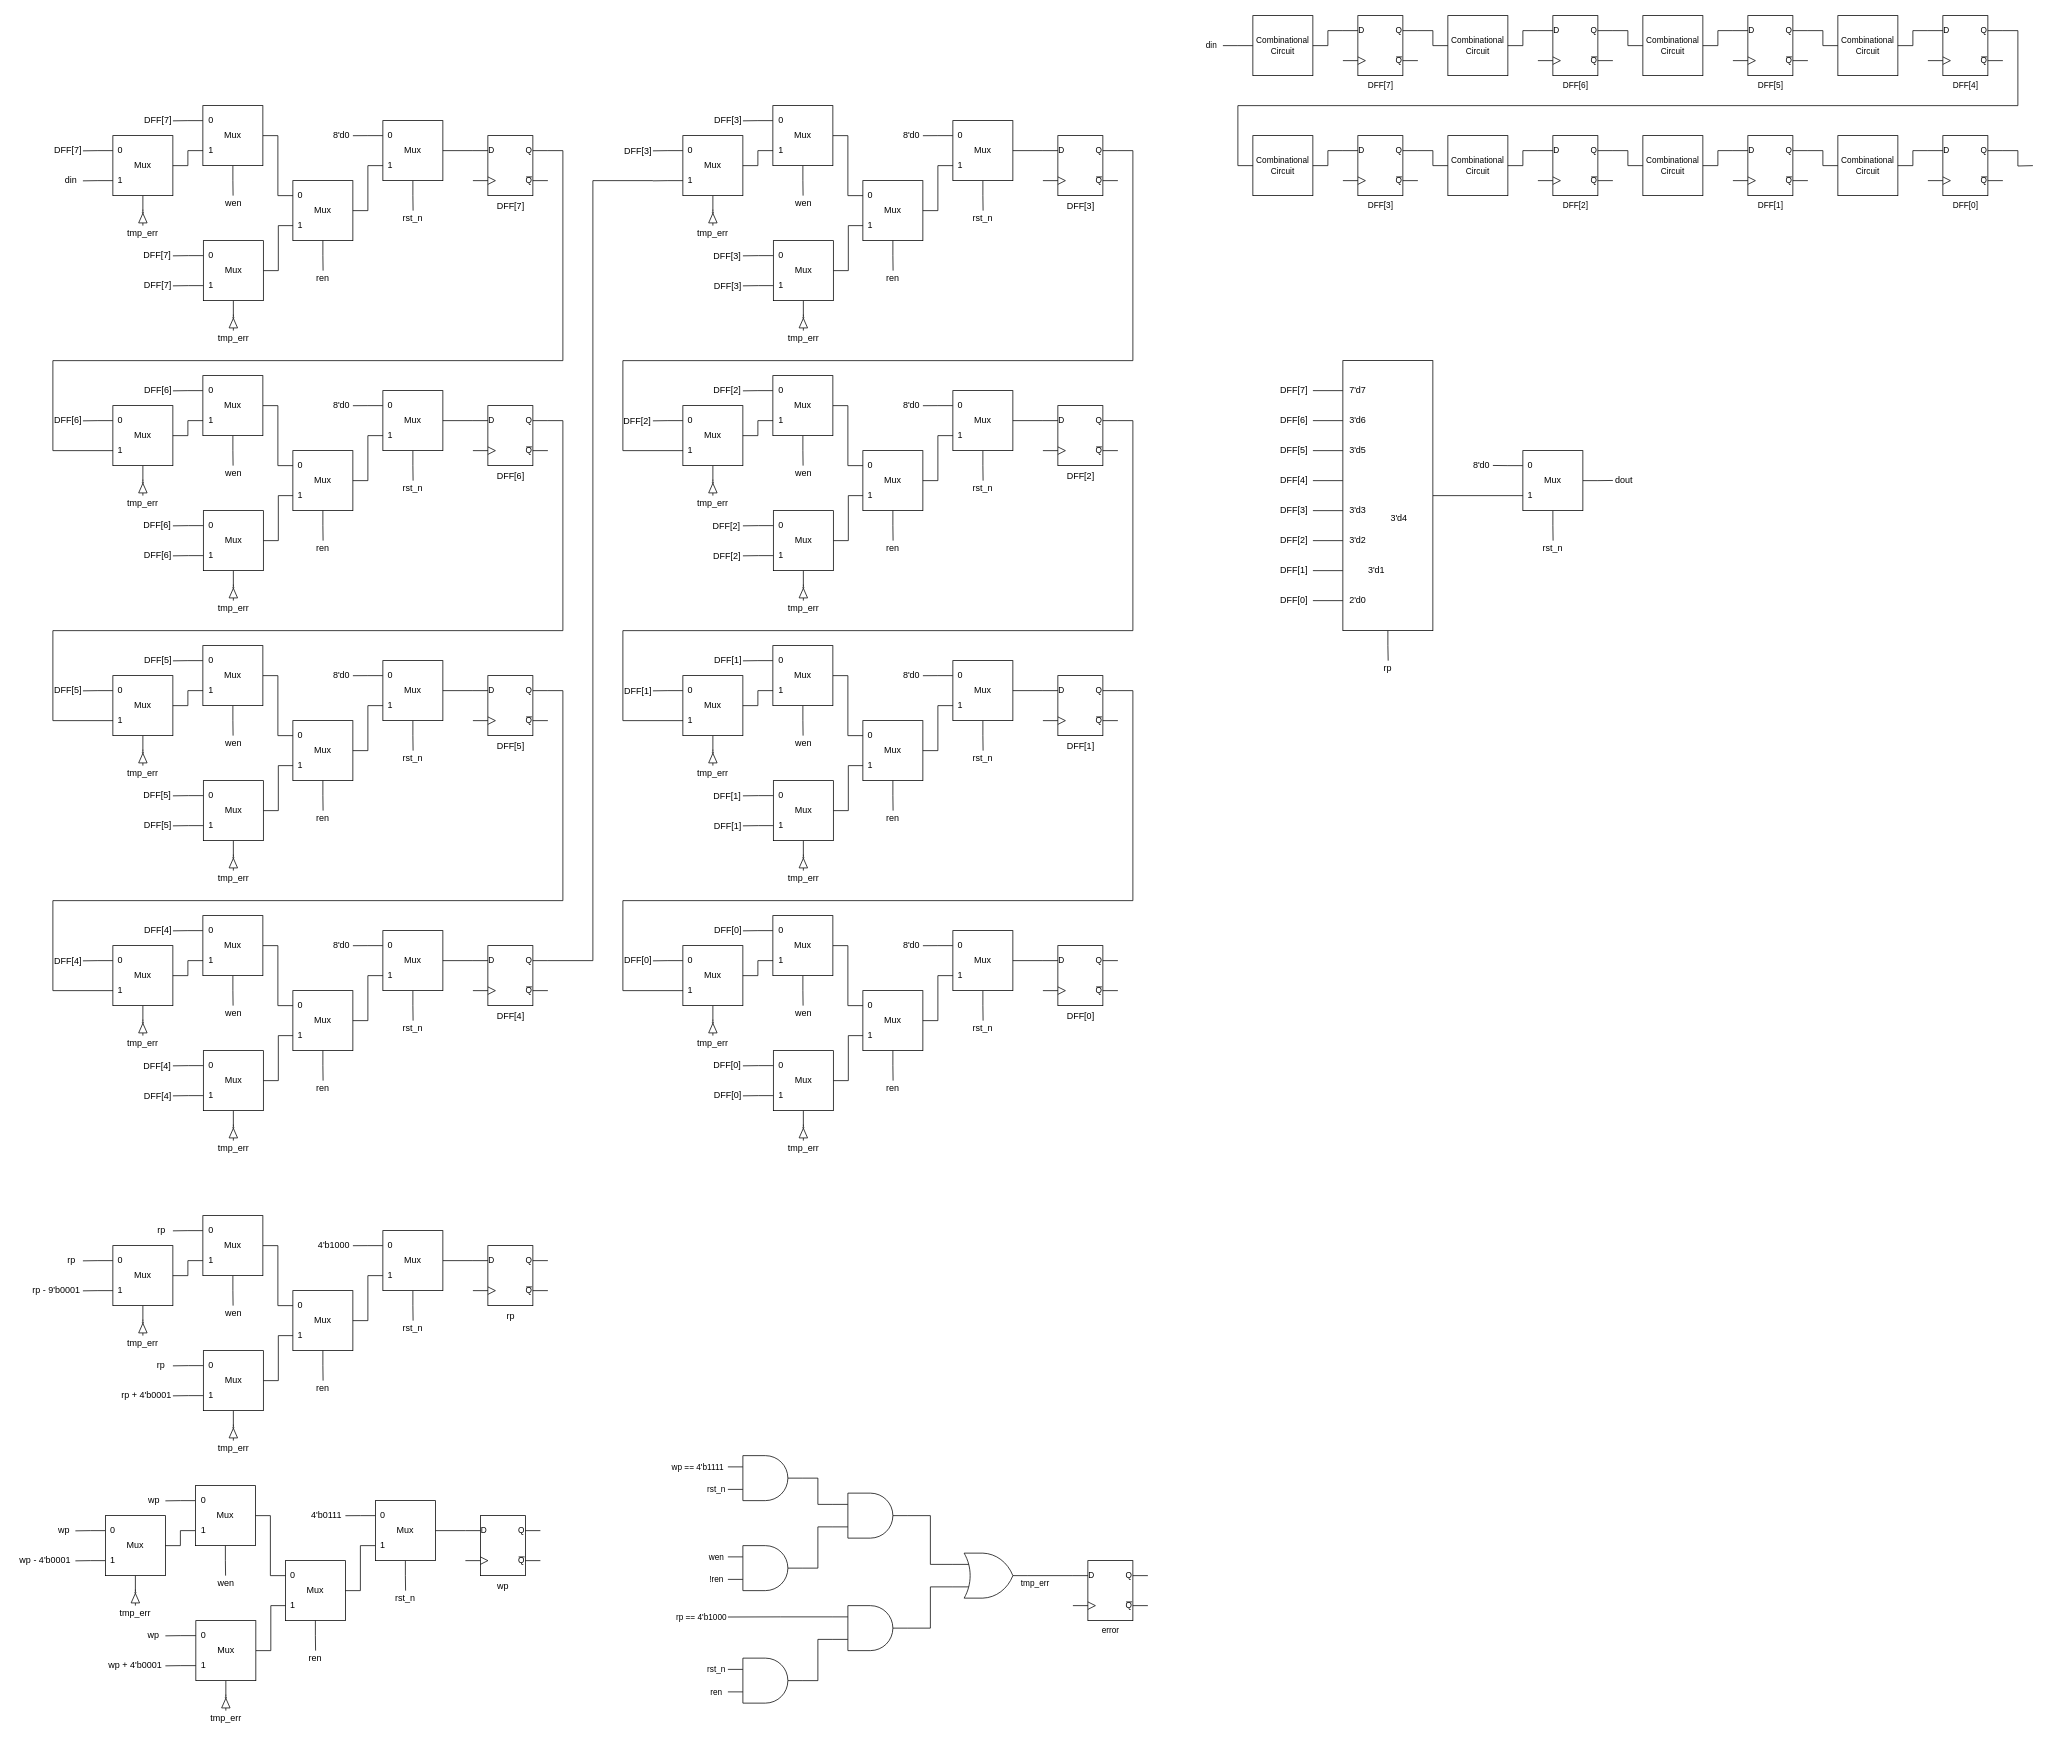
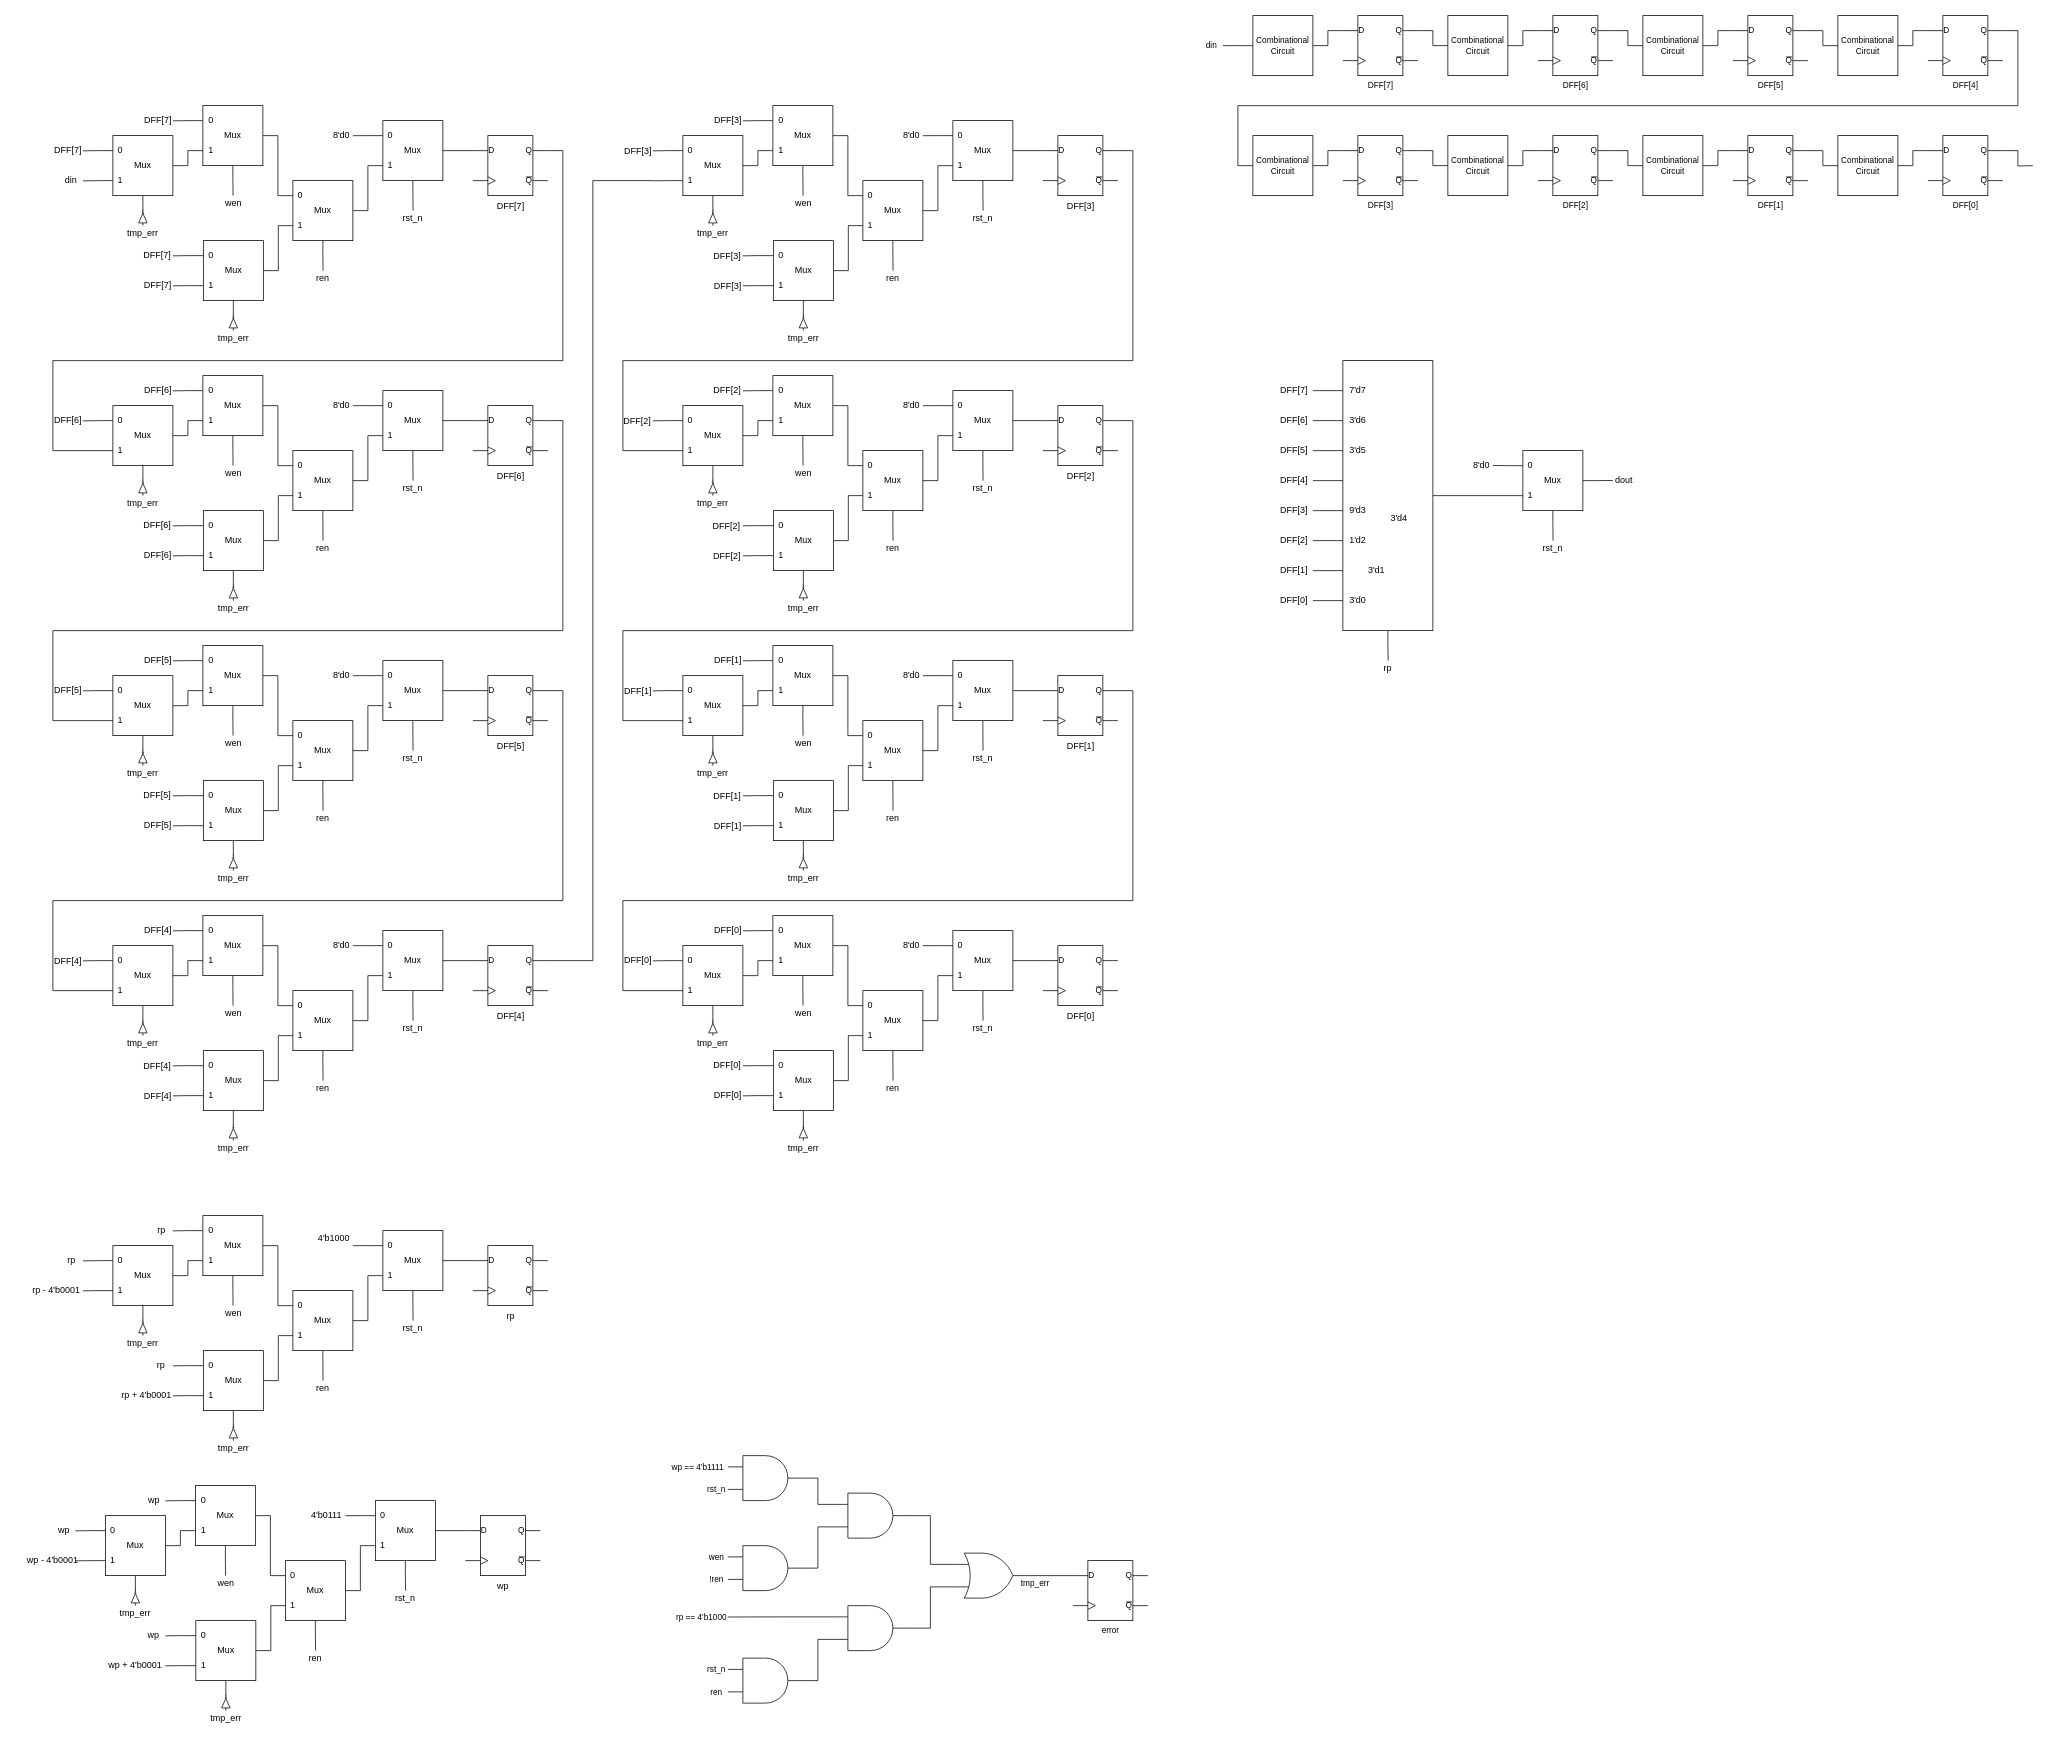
node "3'd3": label "3'd3" -> "9'd3"
node "3'd2": label "3'd2" -> "1'd2"
node "2'd0": label "2'd0" -> "3'd0"
node "4'b1000": moved (334, 1245) -> (334, 1238)
node "rp - 9'b0001": label "rp - 9'b0001" -> "rp - 4'b0001"
node "wp - 4'b0001": moved (45, 1560) -> (53, 1560)
